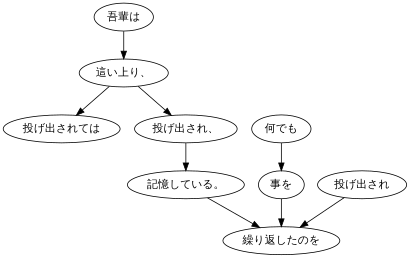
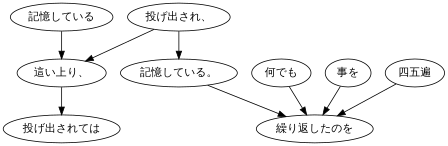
node "吾輩は": label "吾輩は" -> "記憶している"
edge "這い上り、" -> "投げ出され、": reversed
edge "何でも" -> "事を": now "何でも" -> "繰り返したのを"
node "投げ出され": label "投げ出され" -> "四五遍"
